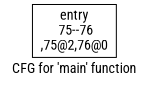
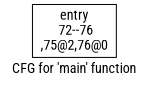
node "entry": text "75--76" -> "72--76"
